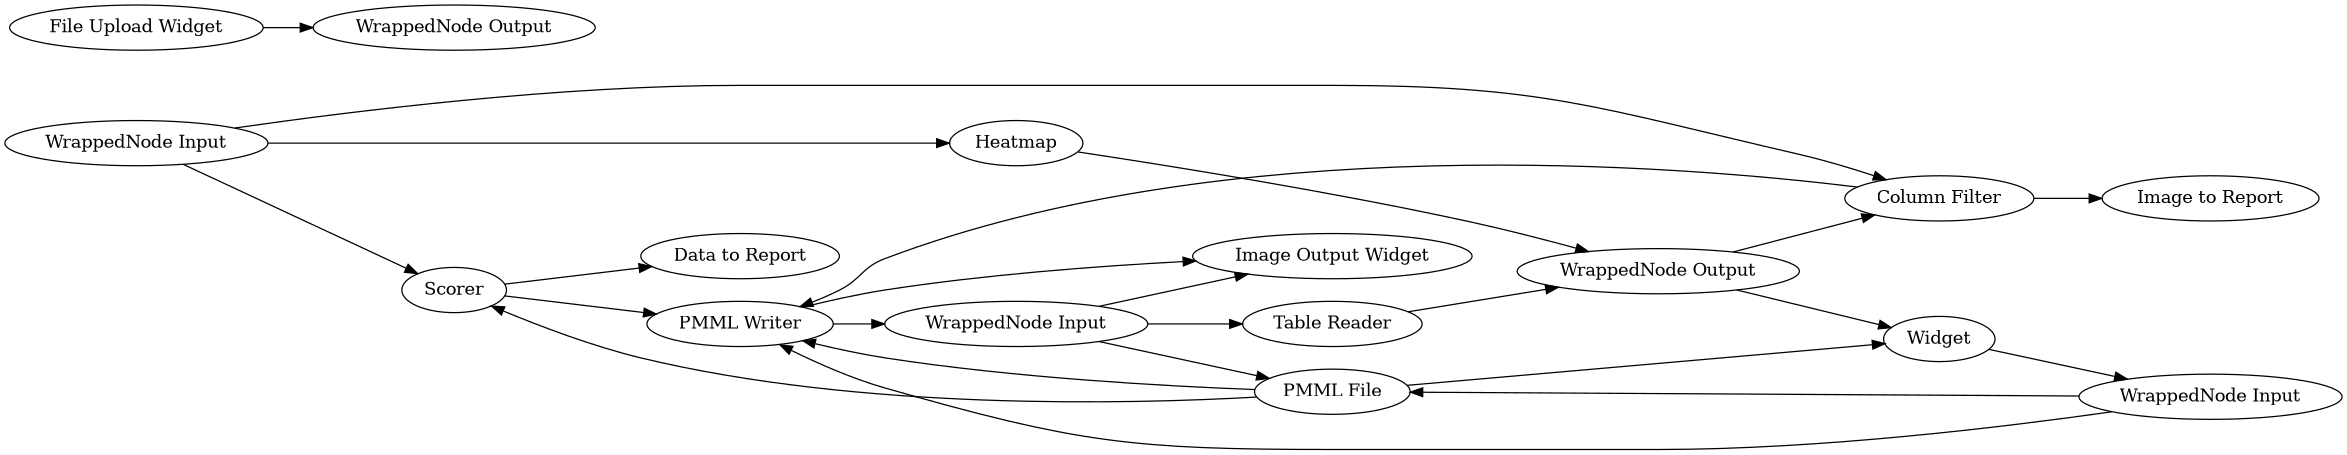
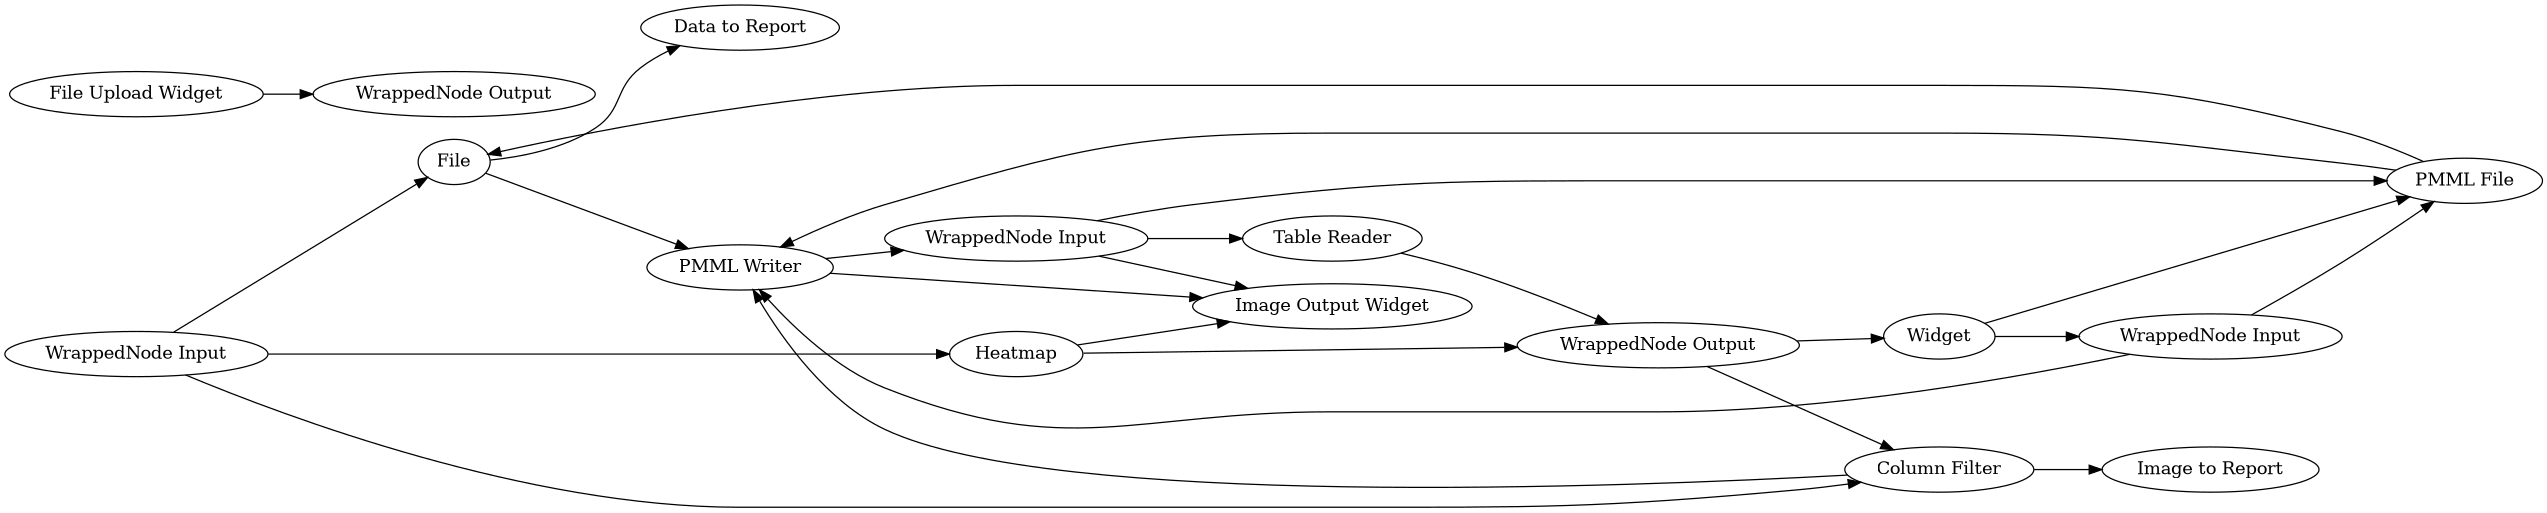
node "Scorer": label "Scorer" -> "File"
edge "Heatmap" -> "Image Output Widget": added
edge "PMML File" -> "Widget": reversed
